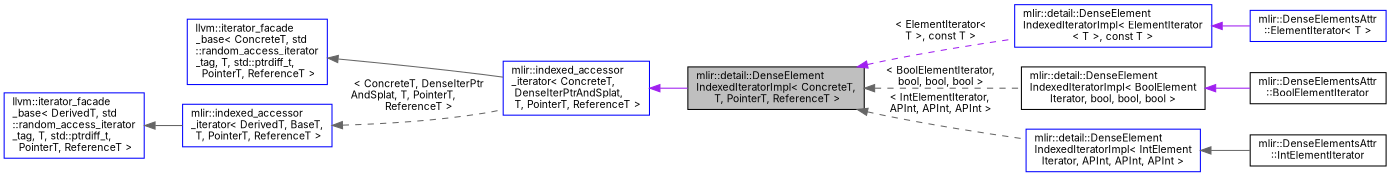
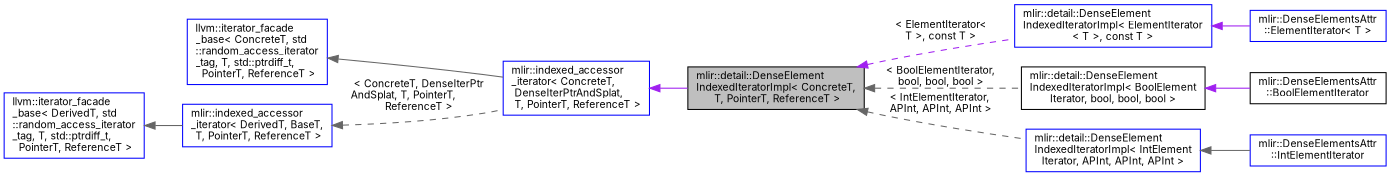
node "mlir::DenseElementsAttr ::IntElementIterator": color black -> blue
